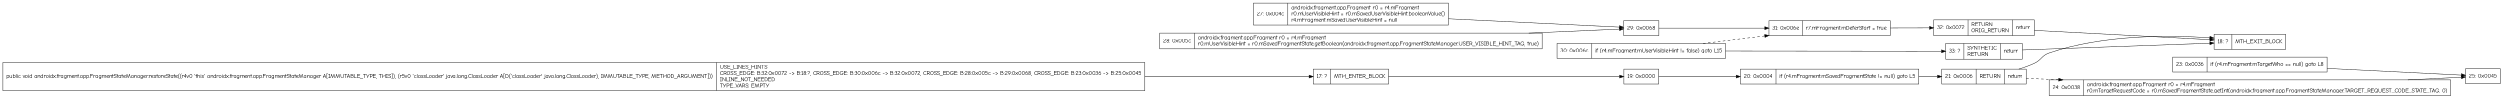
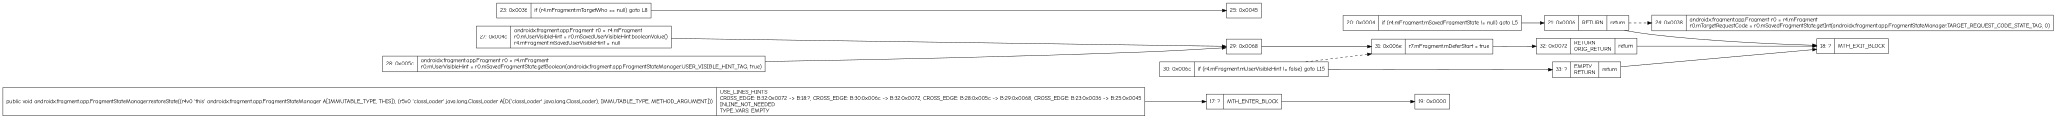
node "33: ?": text "SYNTHETIC" -> "EMPTY"
edge "19: 0x0000" -> "20: 0x0004": removed
edge "24: 0x0038" -> "25: 0x0045": removed
